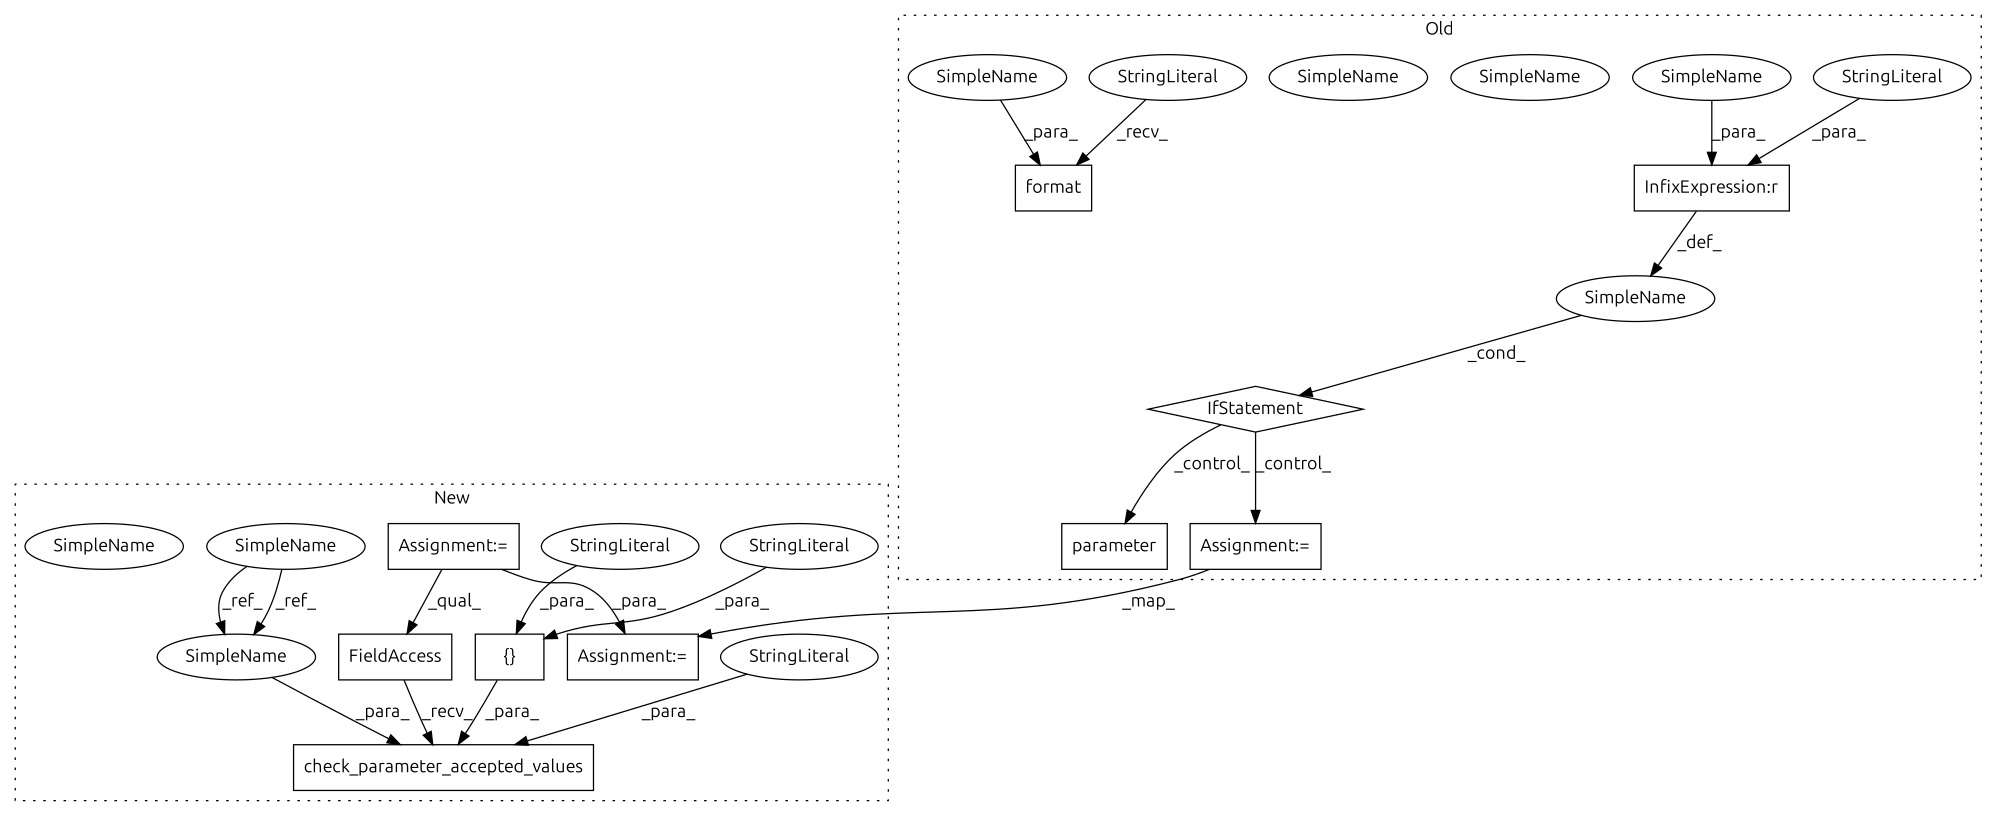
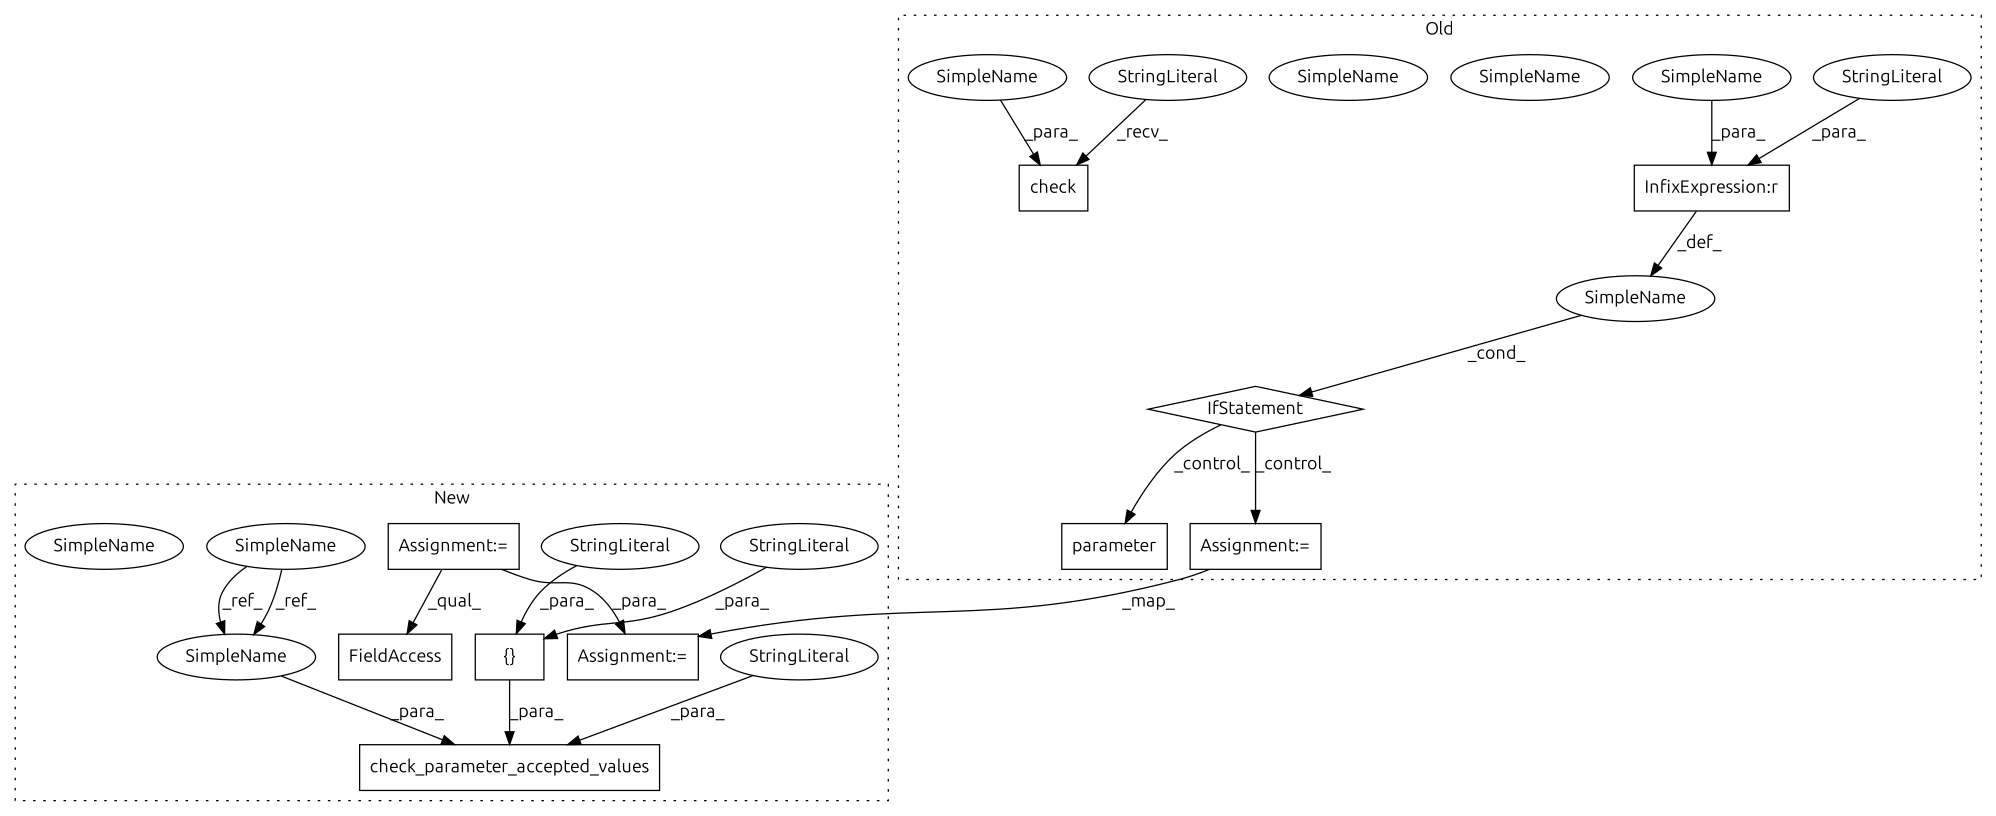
node "format": label "format" -> "check"
edge "FieldAccess" -> "check_parameter_accepted_values": removed, label "_recv_"
